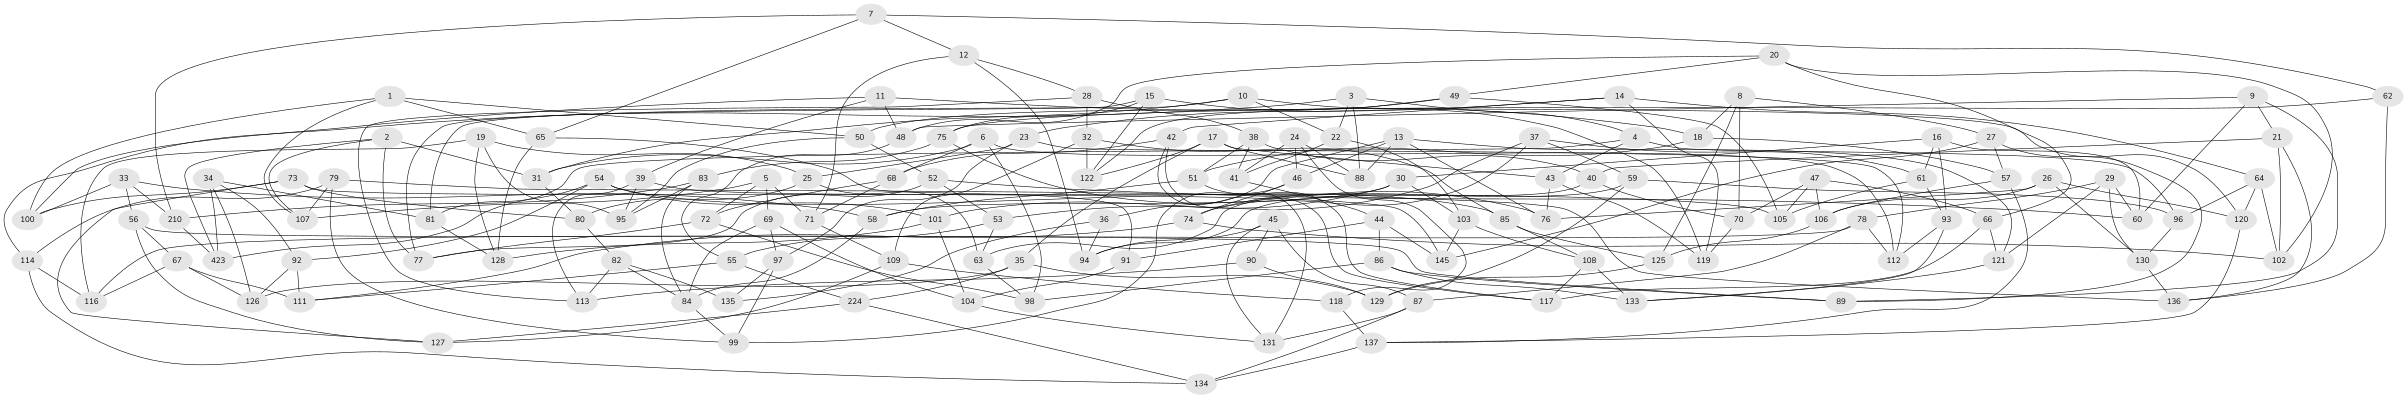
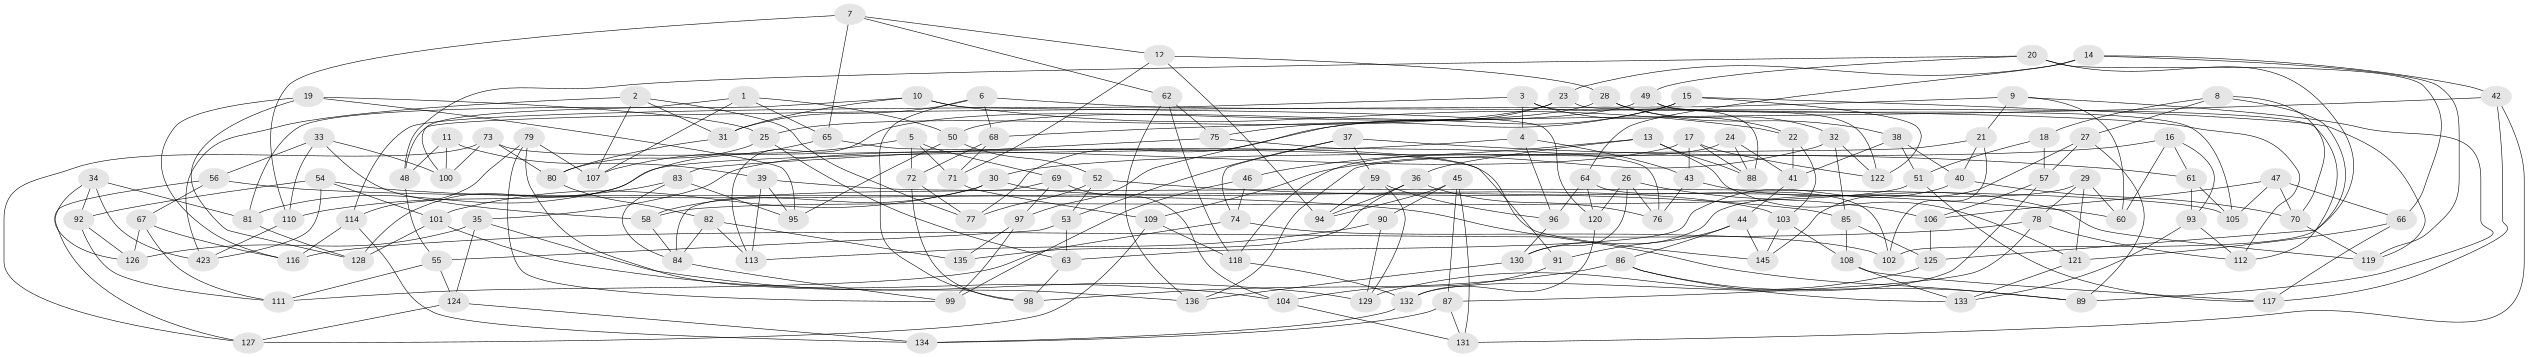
edge "11" -- "18": removed
edge "24" -- "46": removed
edge "13" -- "76": now "36" -- "76"
edge "62" -- "118": added
node "210": label "210" -> "110"
node "224": label "224" -> "124"
node "137": label "137" -> "132"
